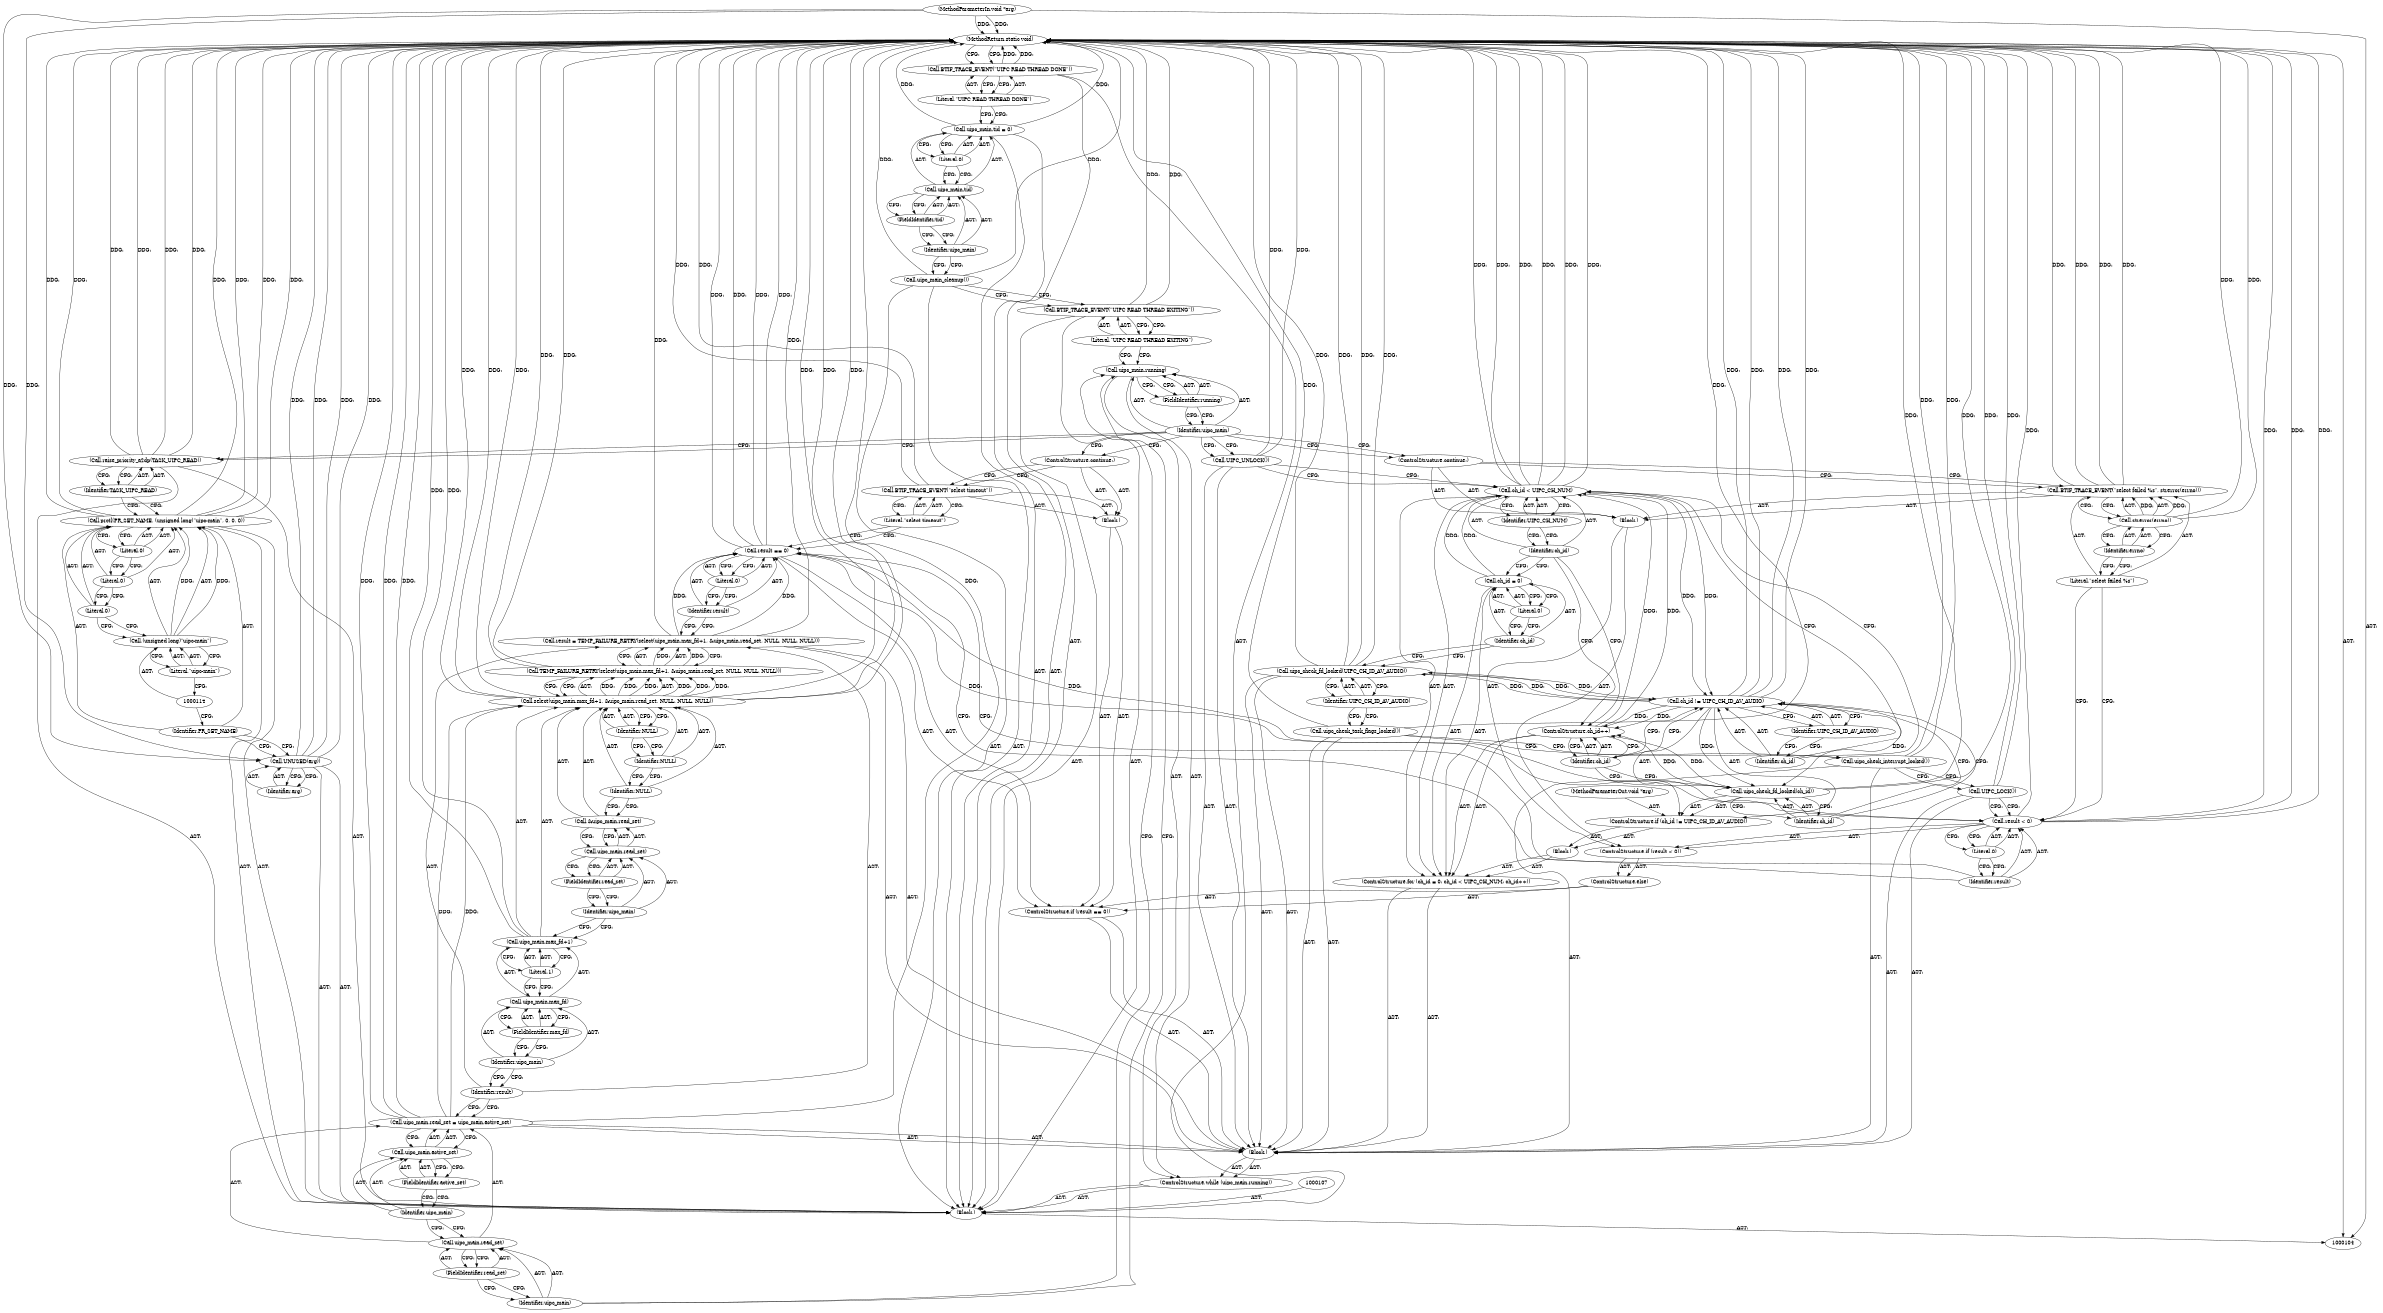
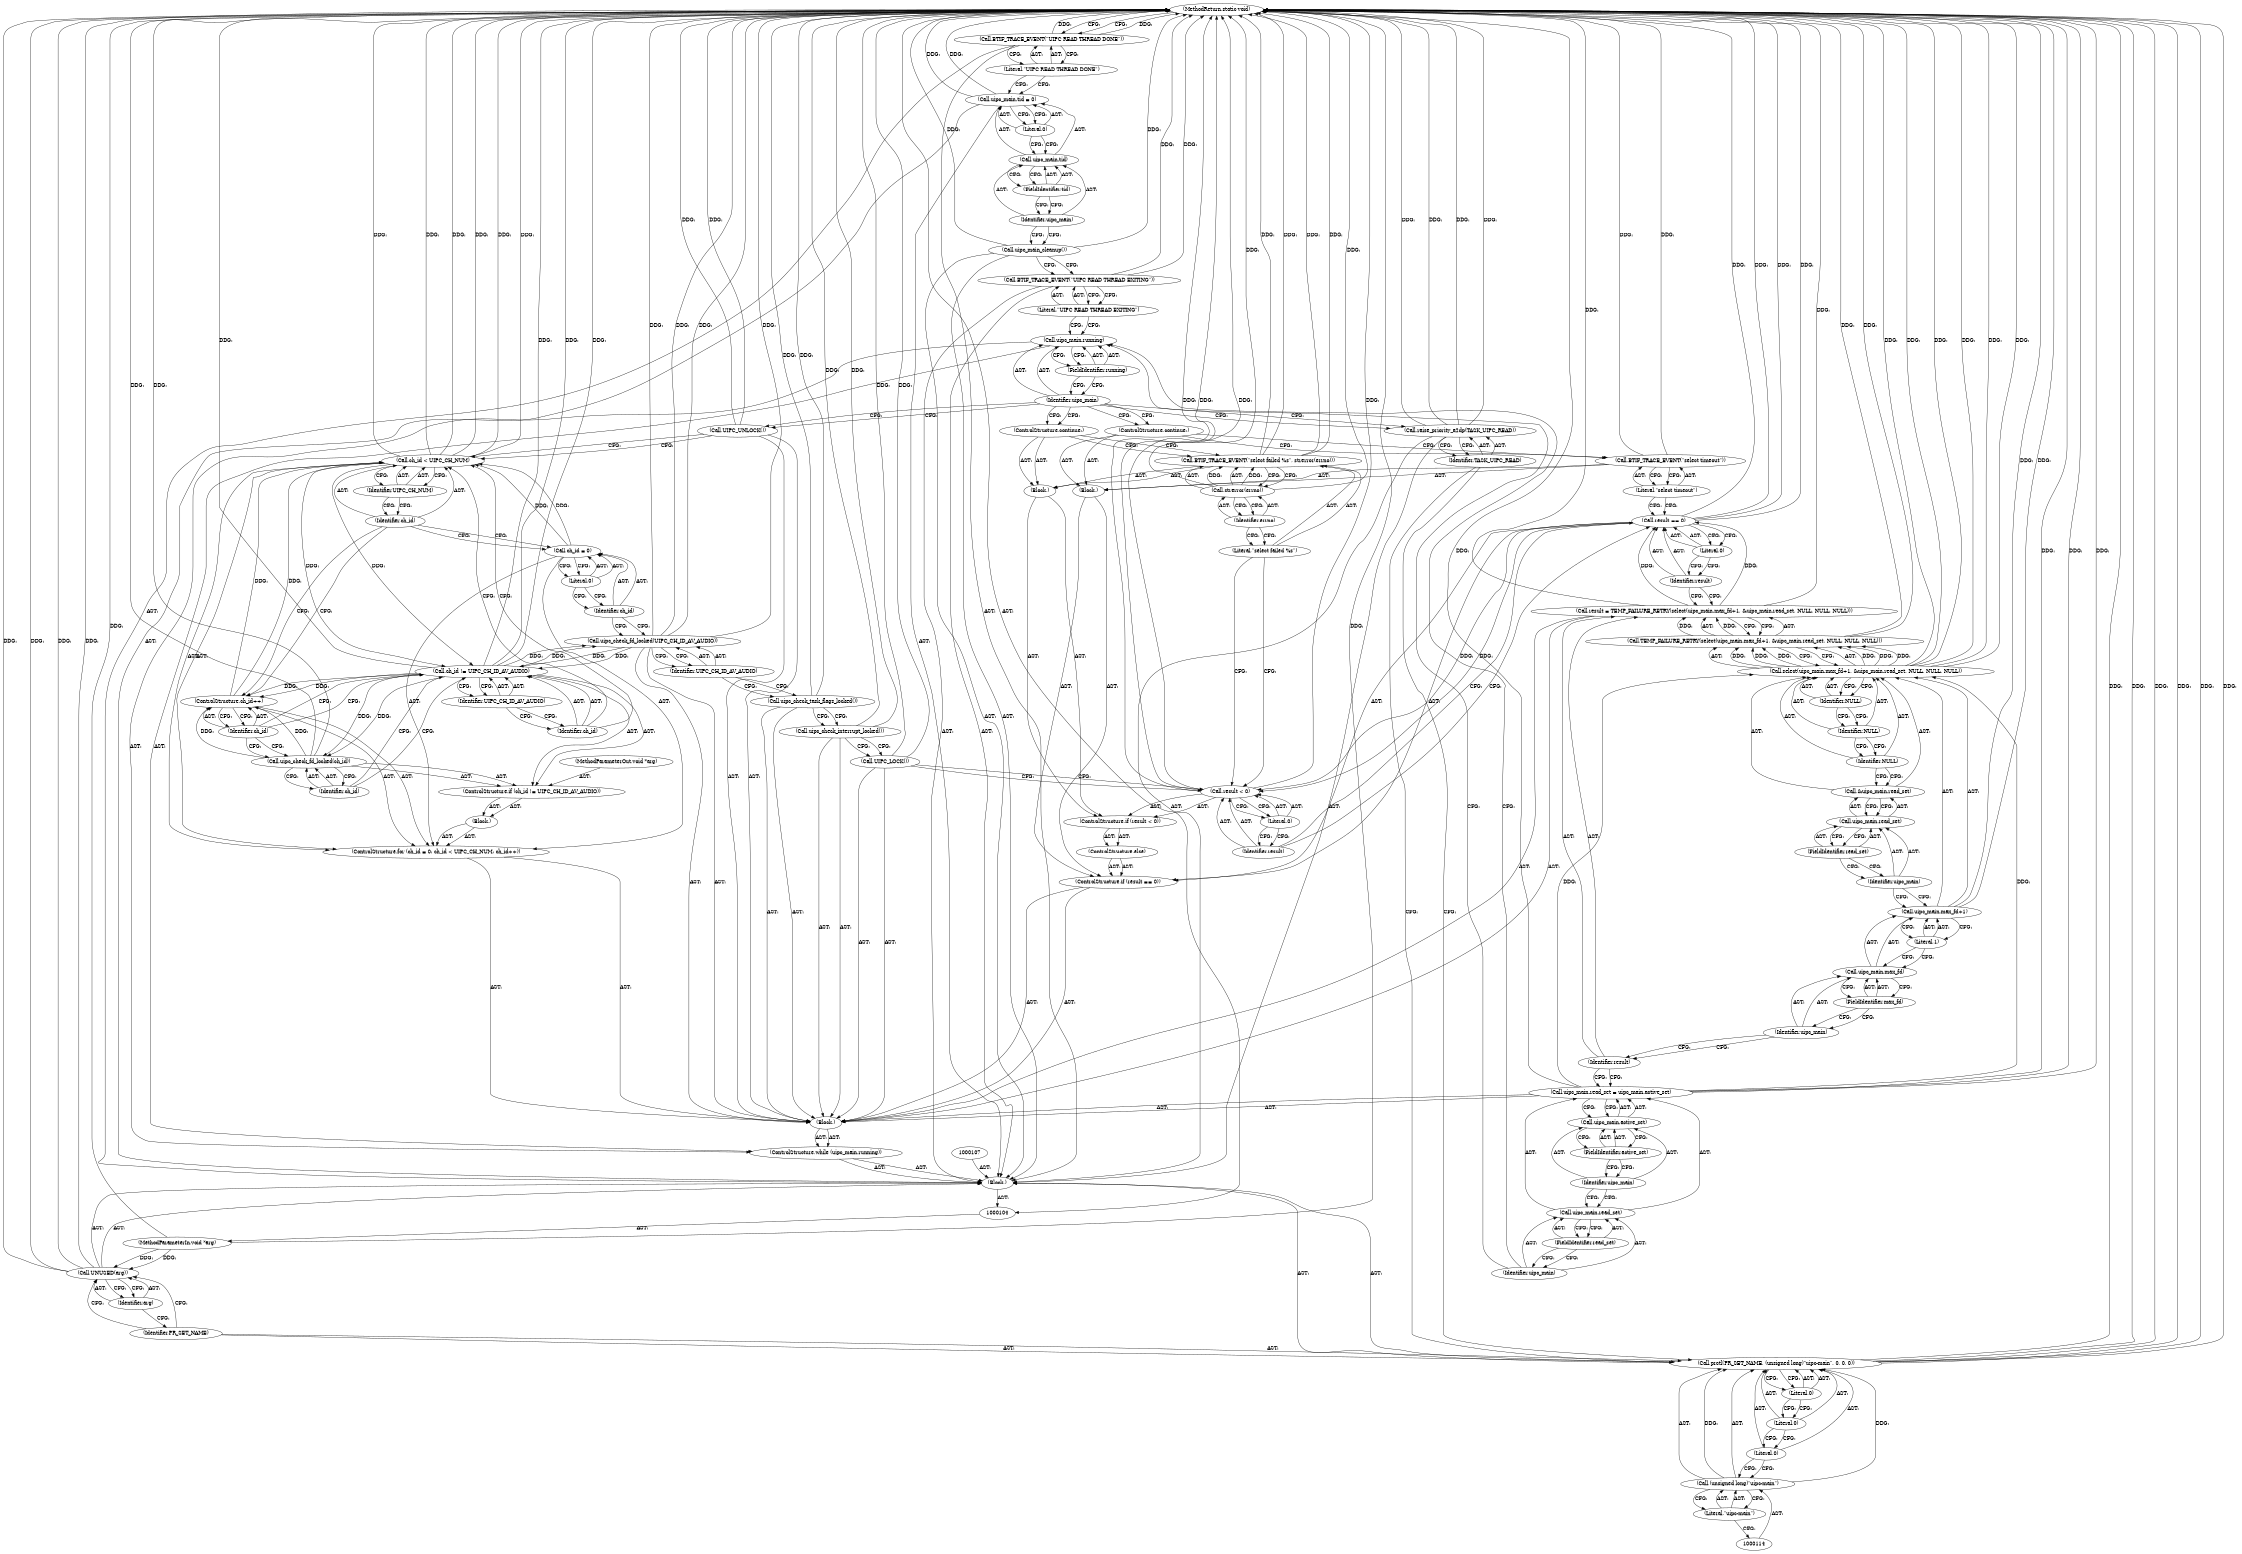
edge "(MethodParameterIn,void *arg)" -> "1000104": reversed
edge "1000114" -> "(Identifier,PR_SET_NAME)": now "(Identifier,arg)" -> "(Identifier,PR_SET_NAME)"
